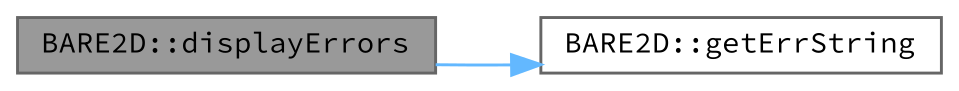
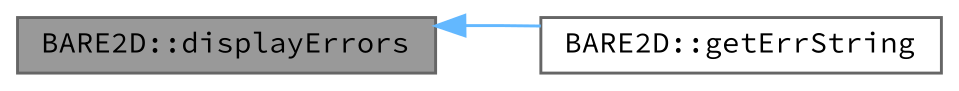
edge "BARE2D::displayErrors" -> "BARE2D::getErrString": reversed
